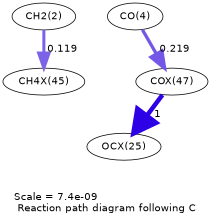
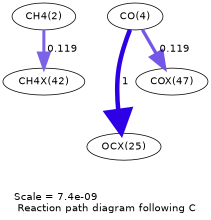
node "CH2(2)": label "CH2(2)" -> "CH4(2)"
edge "CO(4)" -> "COX(47)": label " 0.219" -> " 0.119"
node "CH4X(45)": label "CH4X(45)" -> "CH4X(42)"
edge "COX(47)" -> "OCX(25)": now "CO(4)" -> "OCX(25)"
